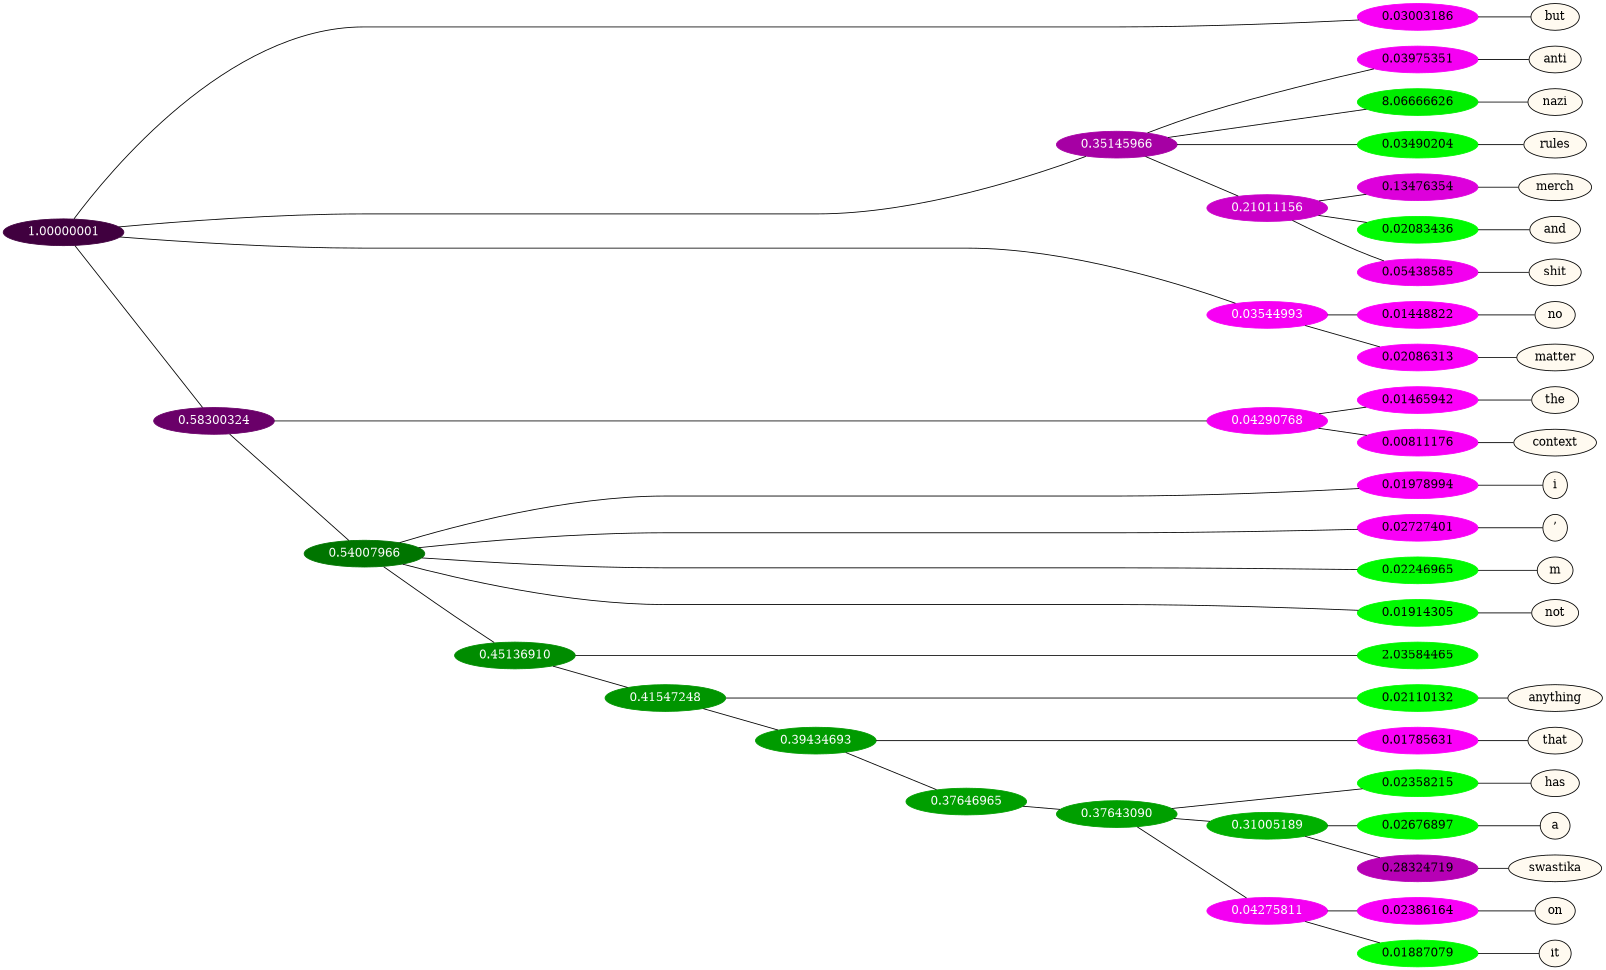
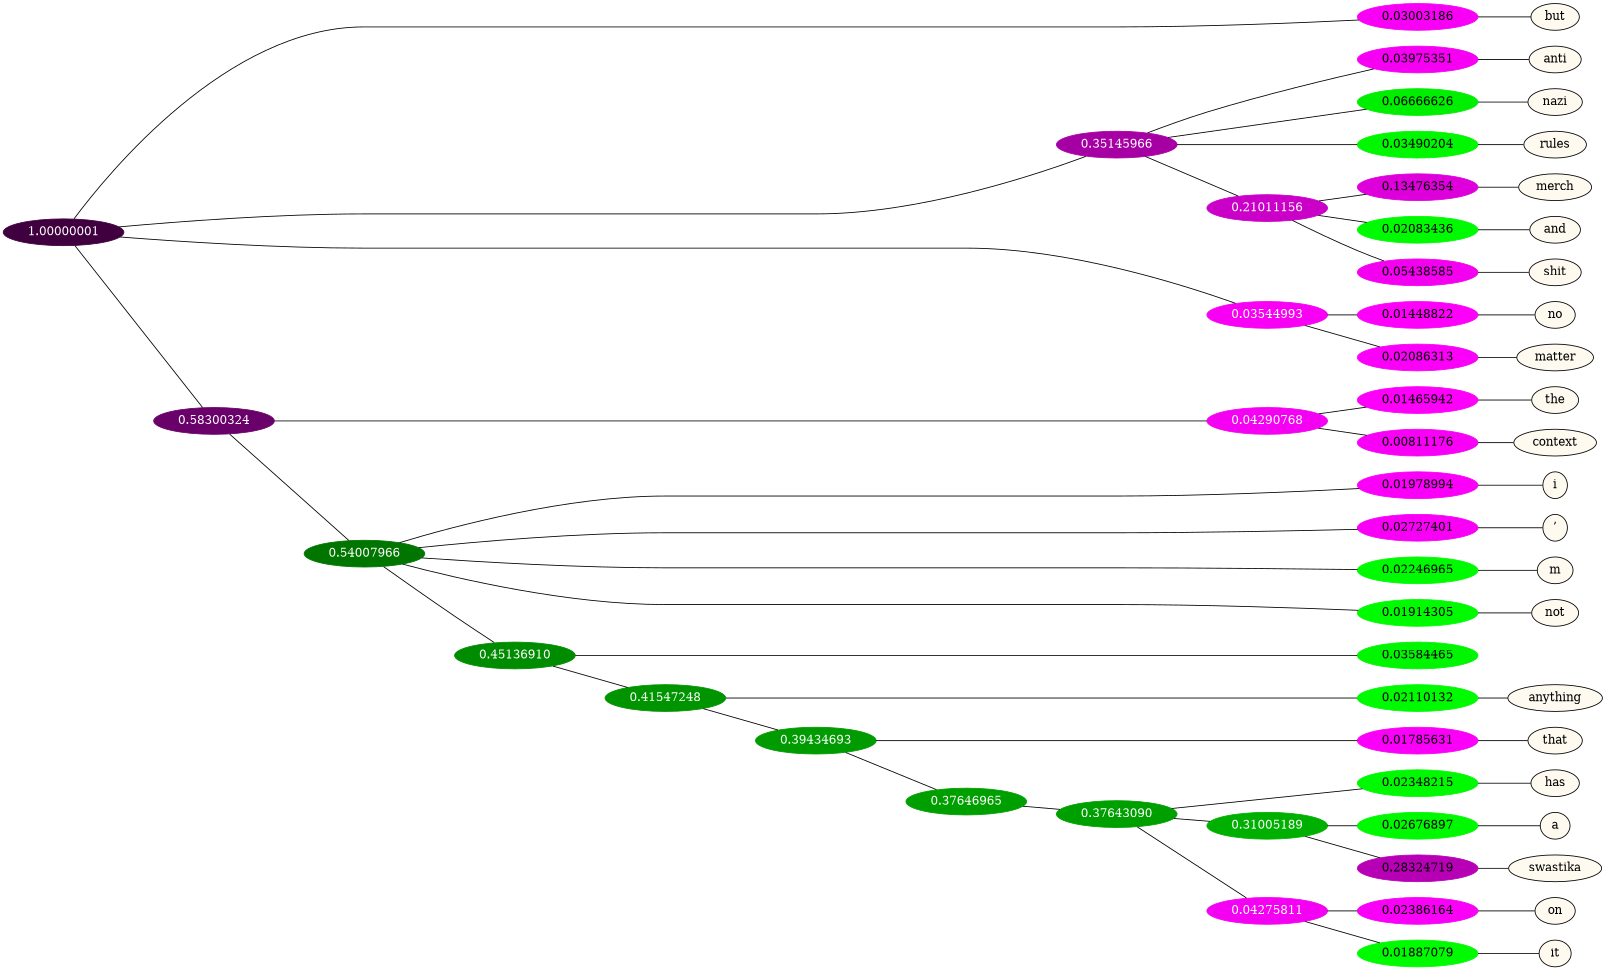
node "8.06666626": label "8.06666626" -> "0.06666626"
node "2.03584465": label "2.03584465" -> "0.03584465"
node "0.02358215": label "0.02358215" -> "0.02348215"
